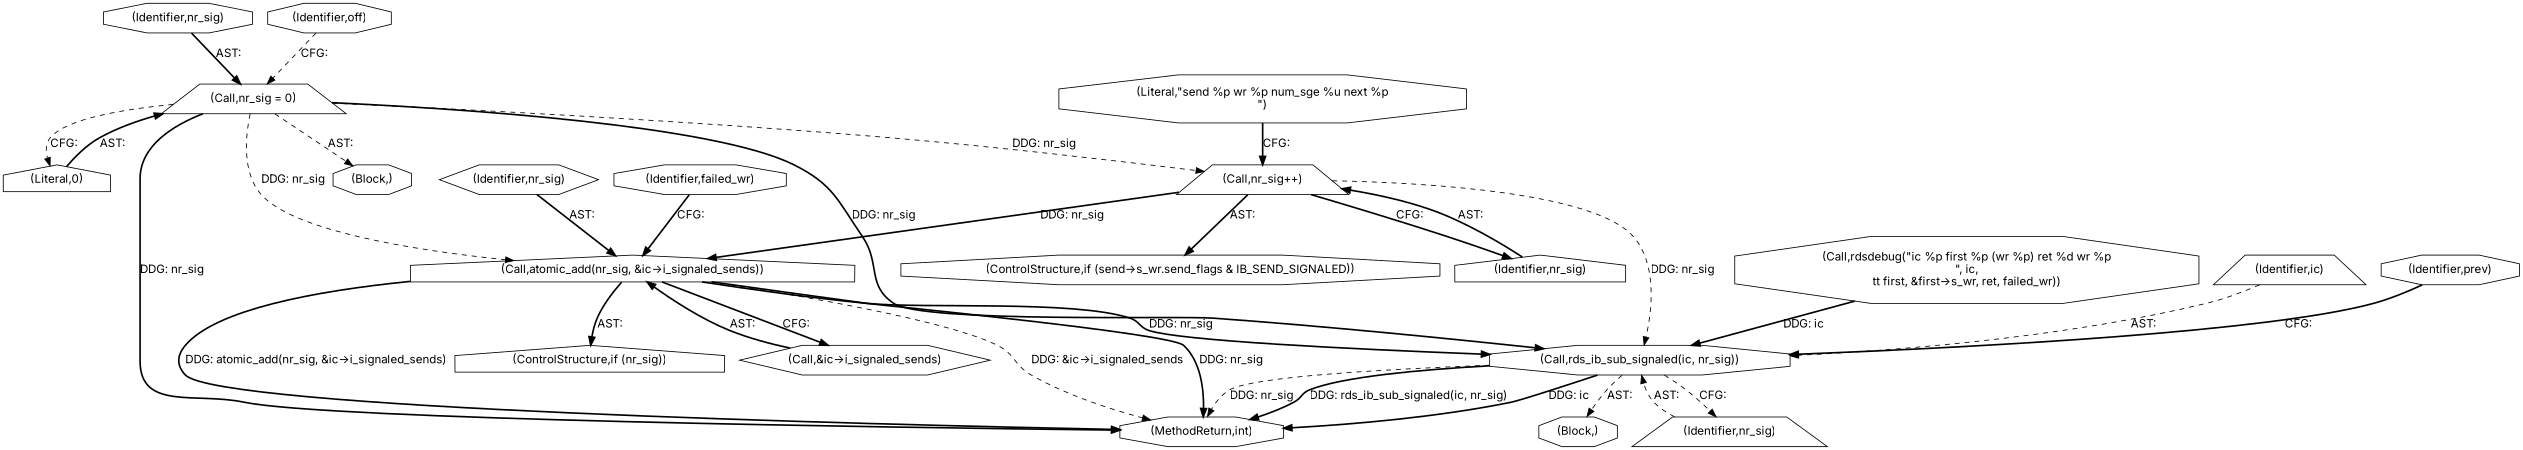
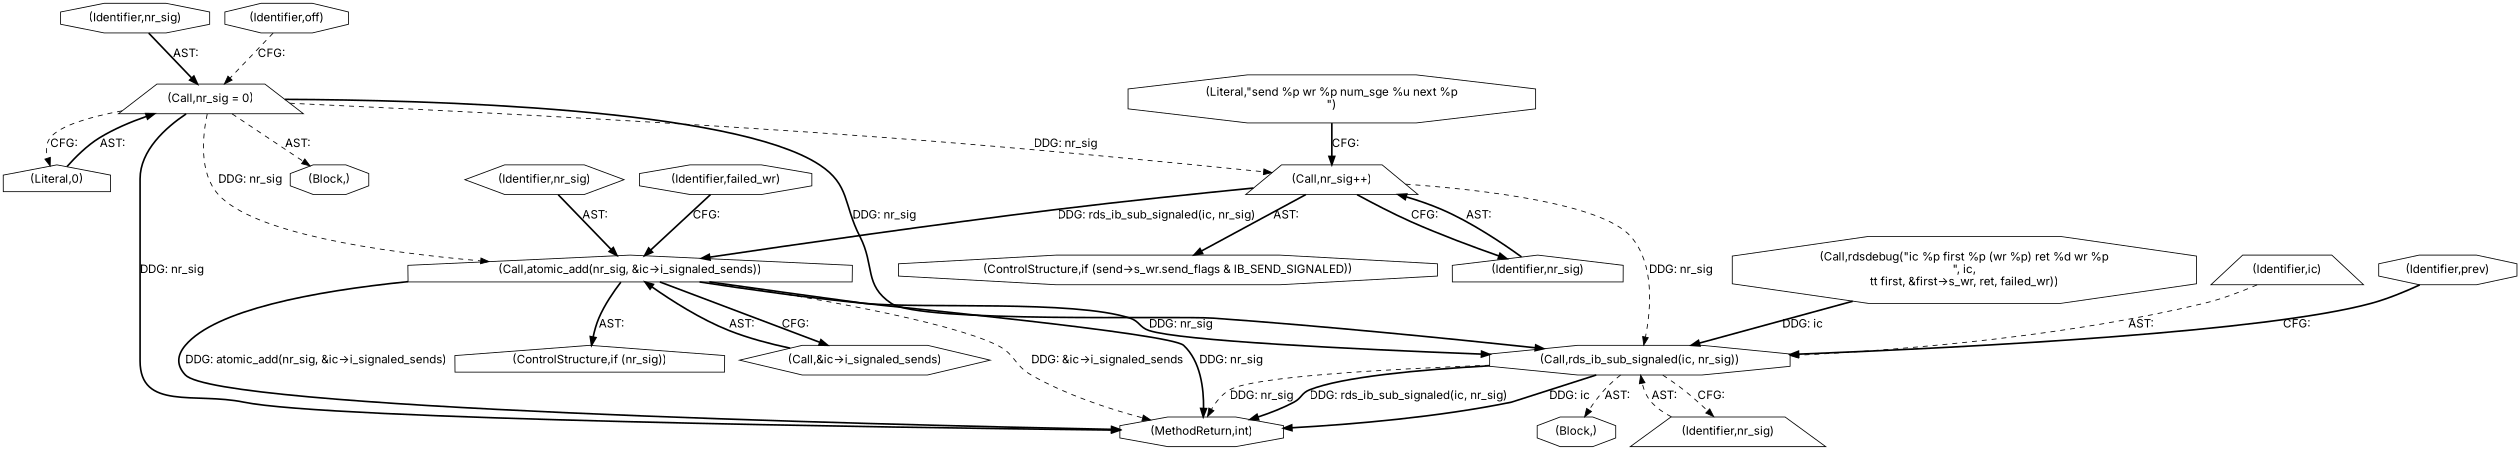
edge "(Call,nr_sig++)" -> "(Call,atomic_add(nr_sig, &ic->i_signaled_sends))": label "DDG: nr_sig" -> "DDG: rds_ib_sub_signaled(ic, nr_sig)"
